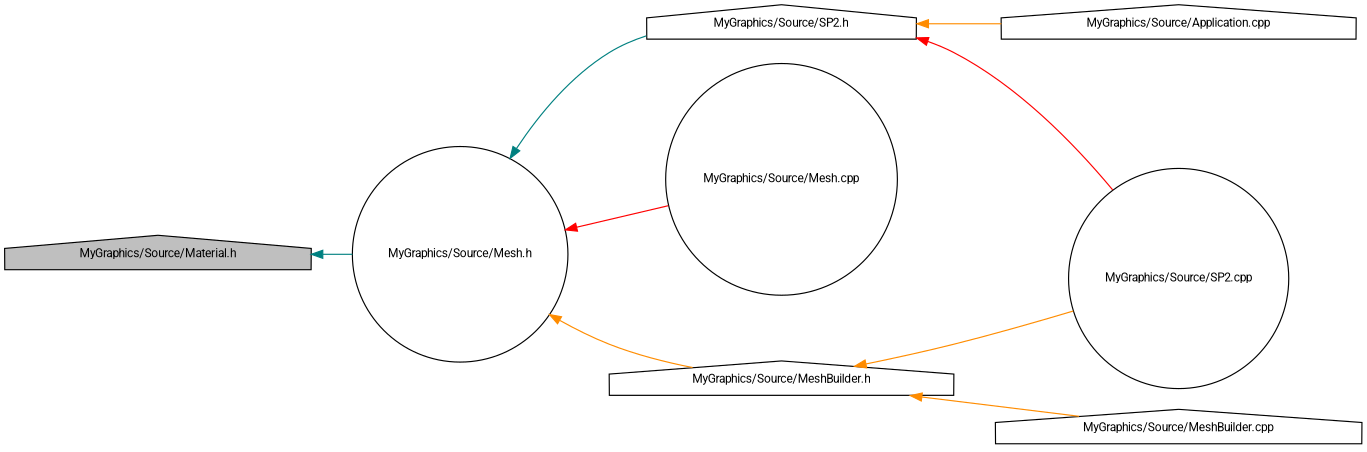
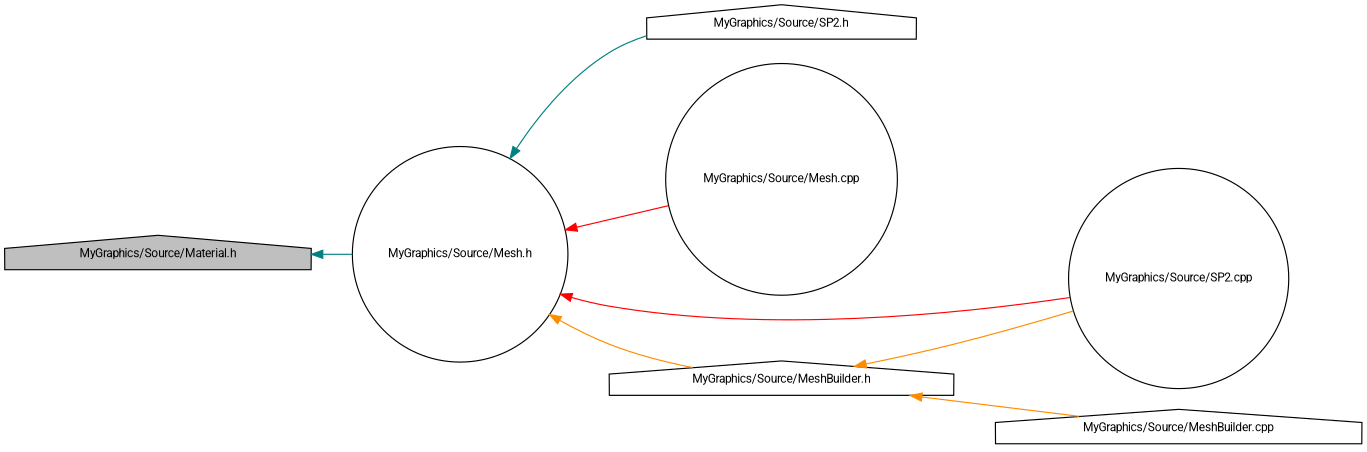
node "MyGraphics/Source/Application.cpp": removed
edge "MyGraphics/Source/SP2.cpp" -> "MyGraphics/Source/SP2.h": now "MyGraphics/Source/SP2.cpp" -> "MyGraphics/Source/Mesh.h"
